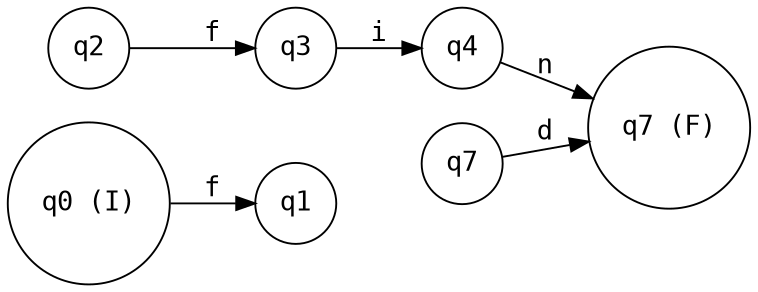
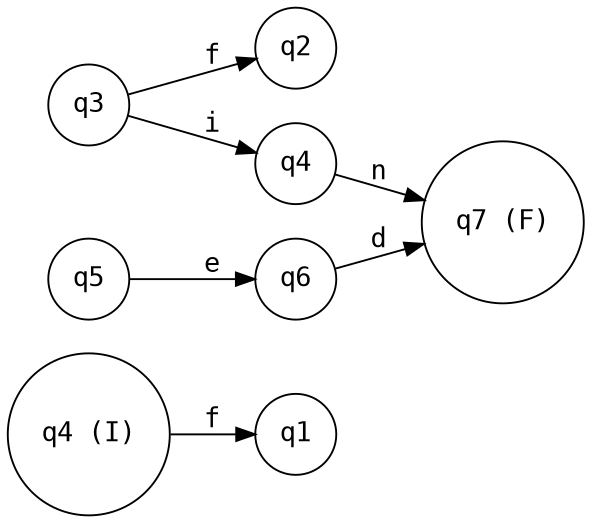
edge "q2" -> "q3": reversed
node "q7": label "q7" -> "q6"
node "q0 (I)": label "q0 (I)" -> "q4 (I)"
node "q5": added
